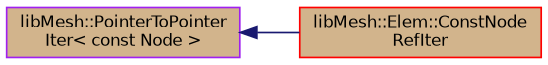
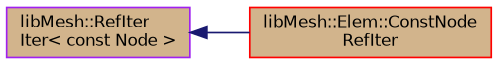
node "libMesh::PointerToPointer Iter< const Node >": label "libMesh::PointerToPointer Iter< const Node >" -> "libMesh::RefIter Iter< const Node >"
